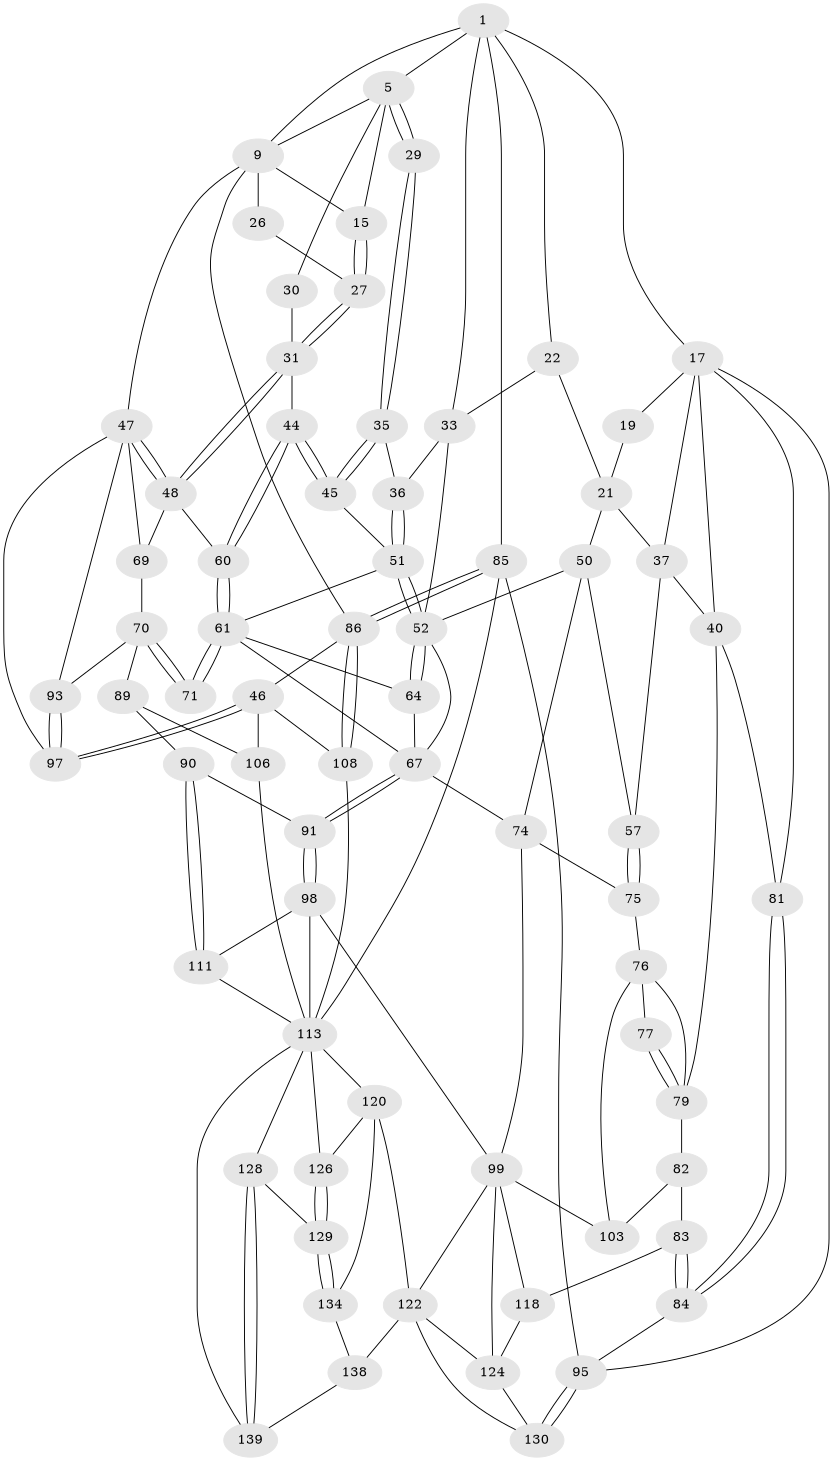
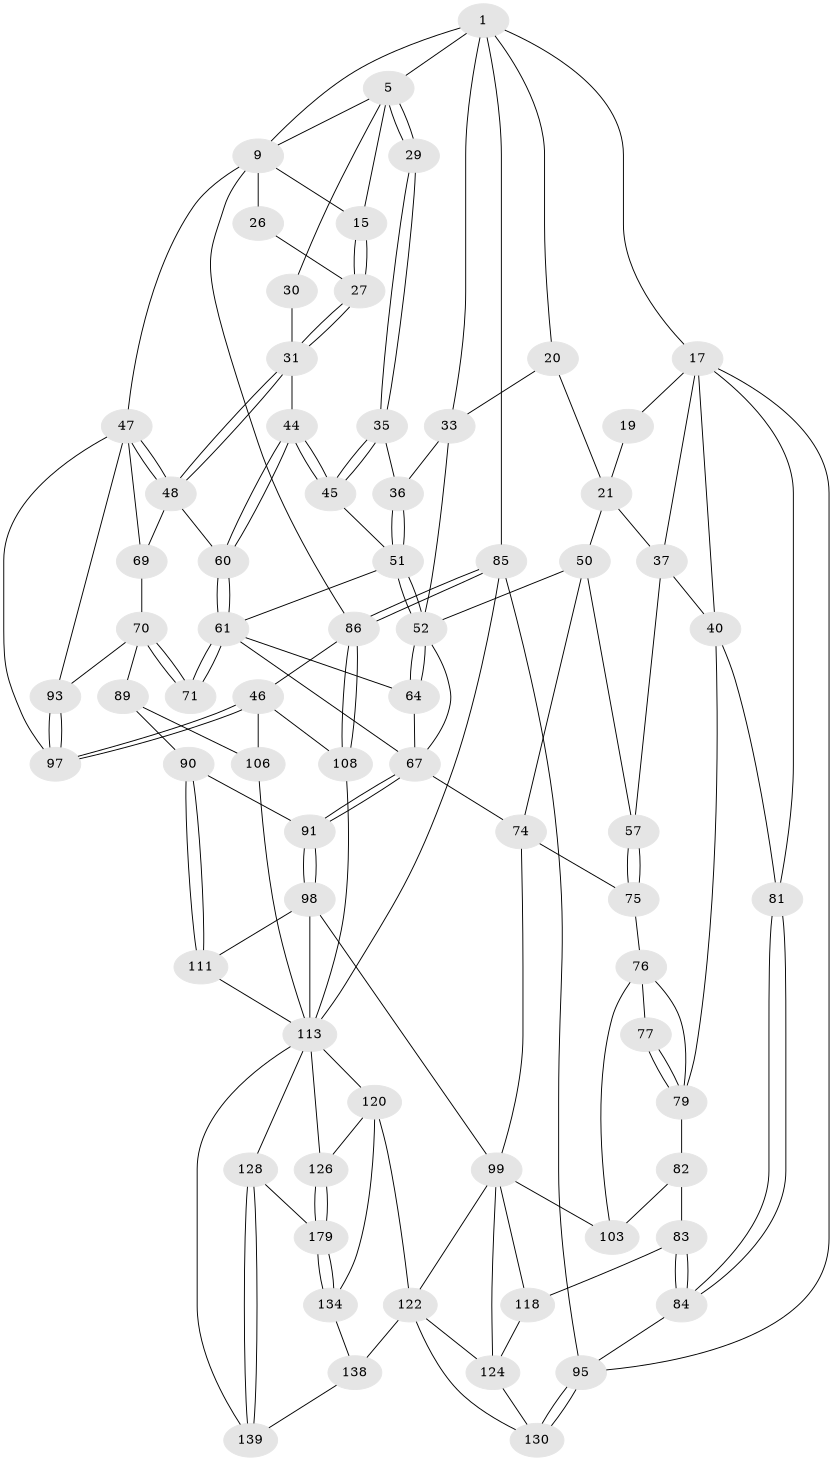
node "22": label "22" -> "20"
node "129": label "129" -> "179"
